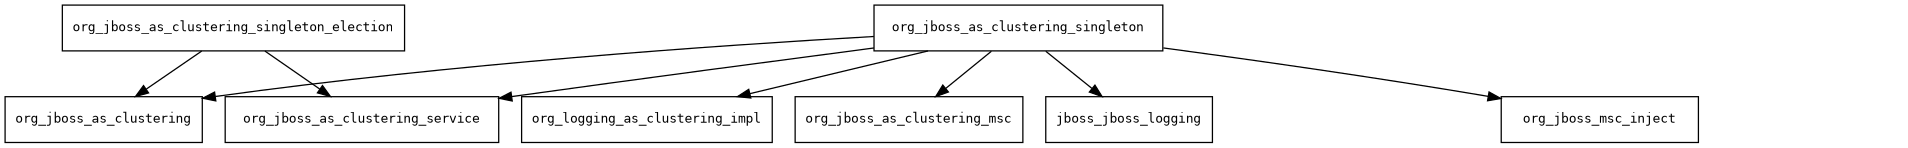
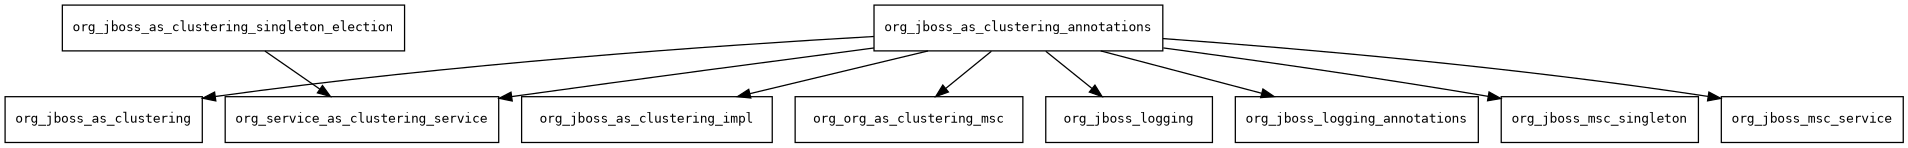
node "org_jboss_as_clustering_singleton": label "org_jboss_as_clustering_singleton" -> "org_jboss_as_clustering_annotations"
edge "org_jboss_as_clustering_singleton_election" -> "org_jboss_as_clustering": removed
node "org_jboss_as_clustering_service": label "org_jboss_as_clustering_service" -> "org_service_as_clustering_service"
node "org_logging_as_clustering_impl": label "org_logging_as_clustering_impl" -> "org_jboss_as_clustering_impl"
node "org_jboss_as_clustering_msc": label "org_jboss_as_clustering_msc" -> "org_org_as_clustering_msc"
node "jboss_jboss_logging": label "jboss_jboss_logging" -> "org_jboss_logging"
node "org_jboss_logging_annotations": added
node "org_jboss_msc_inject": label "org_jboss_msc_inject" -> "org_jboss_msc_singleton"
node "org_jboss_msc_service": added
